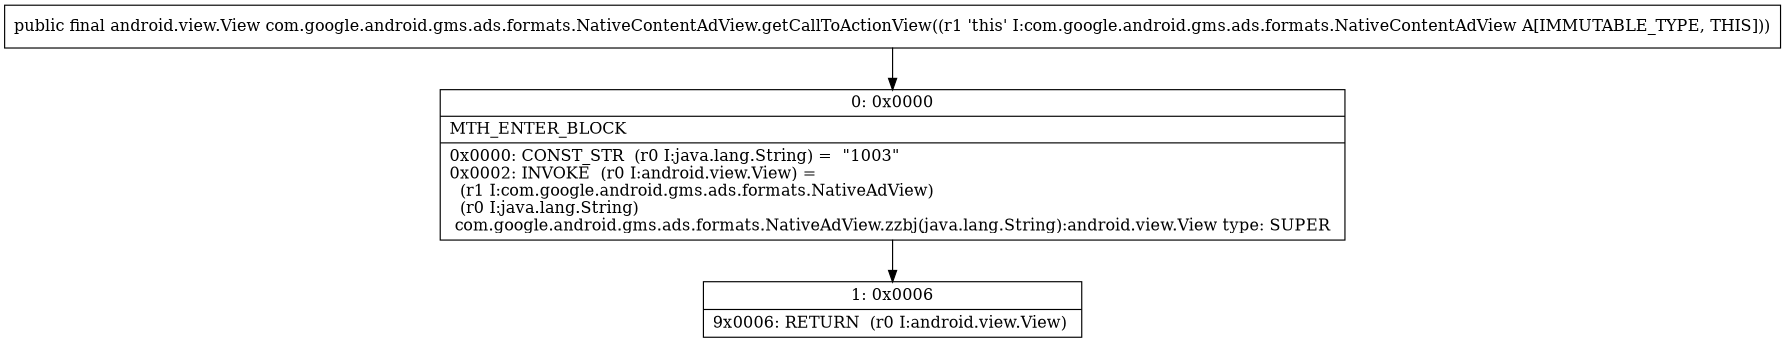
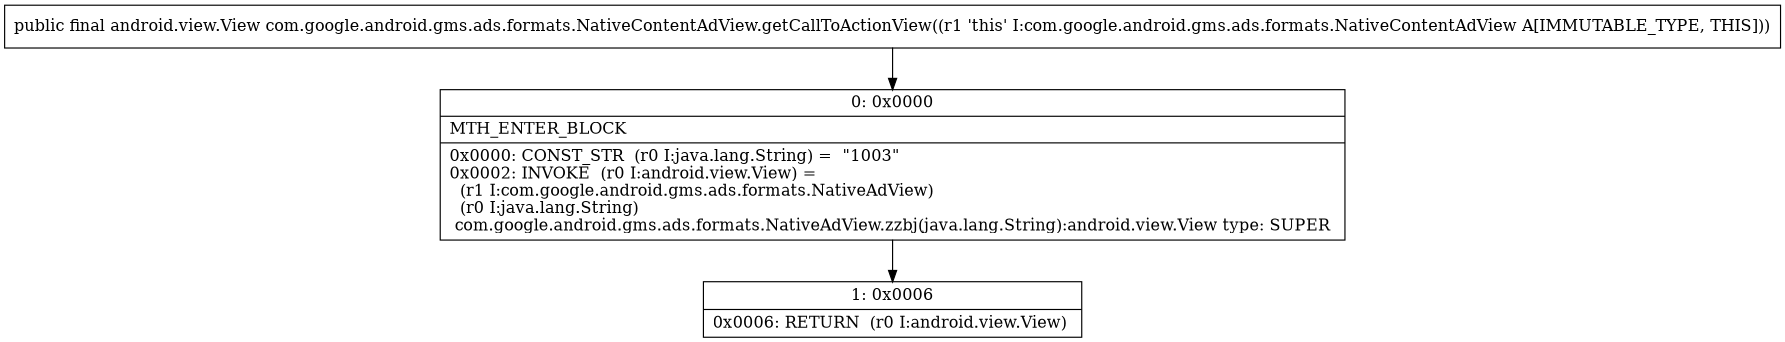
node "1: 0x0006": text "9x0006: RETURN  (r0 I:android.view.View)" -> "0x0006: RETURN  (r0 I:android.view.View)"
